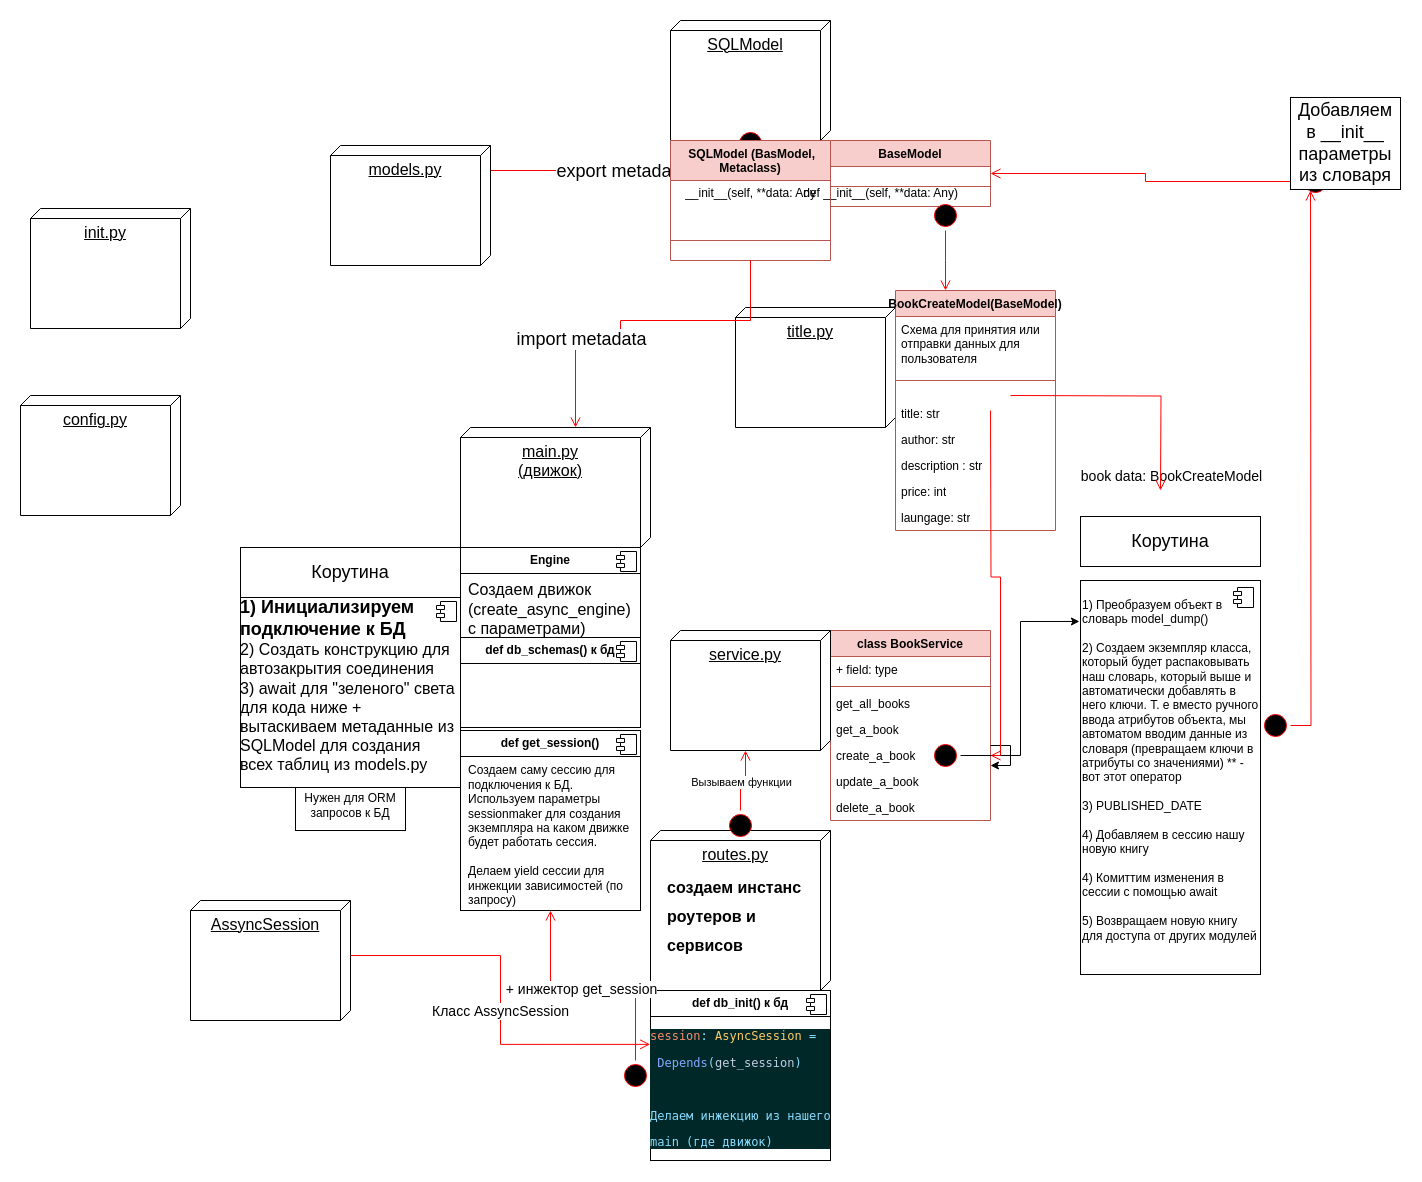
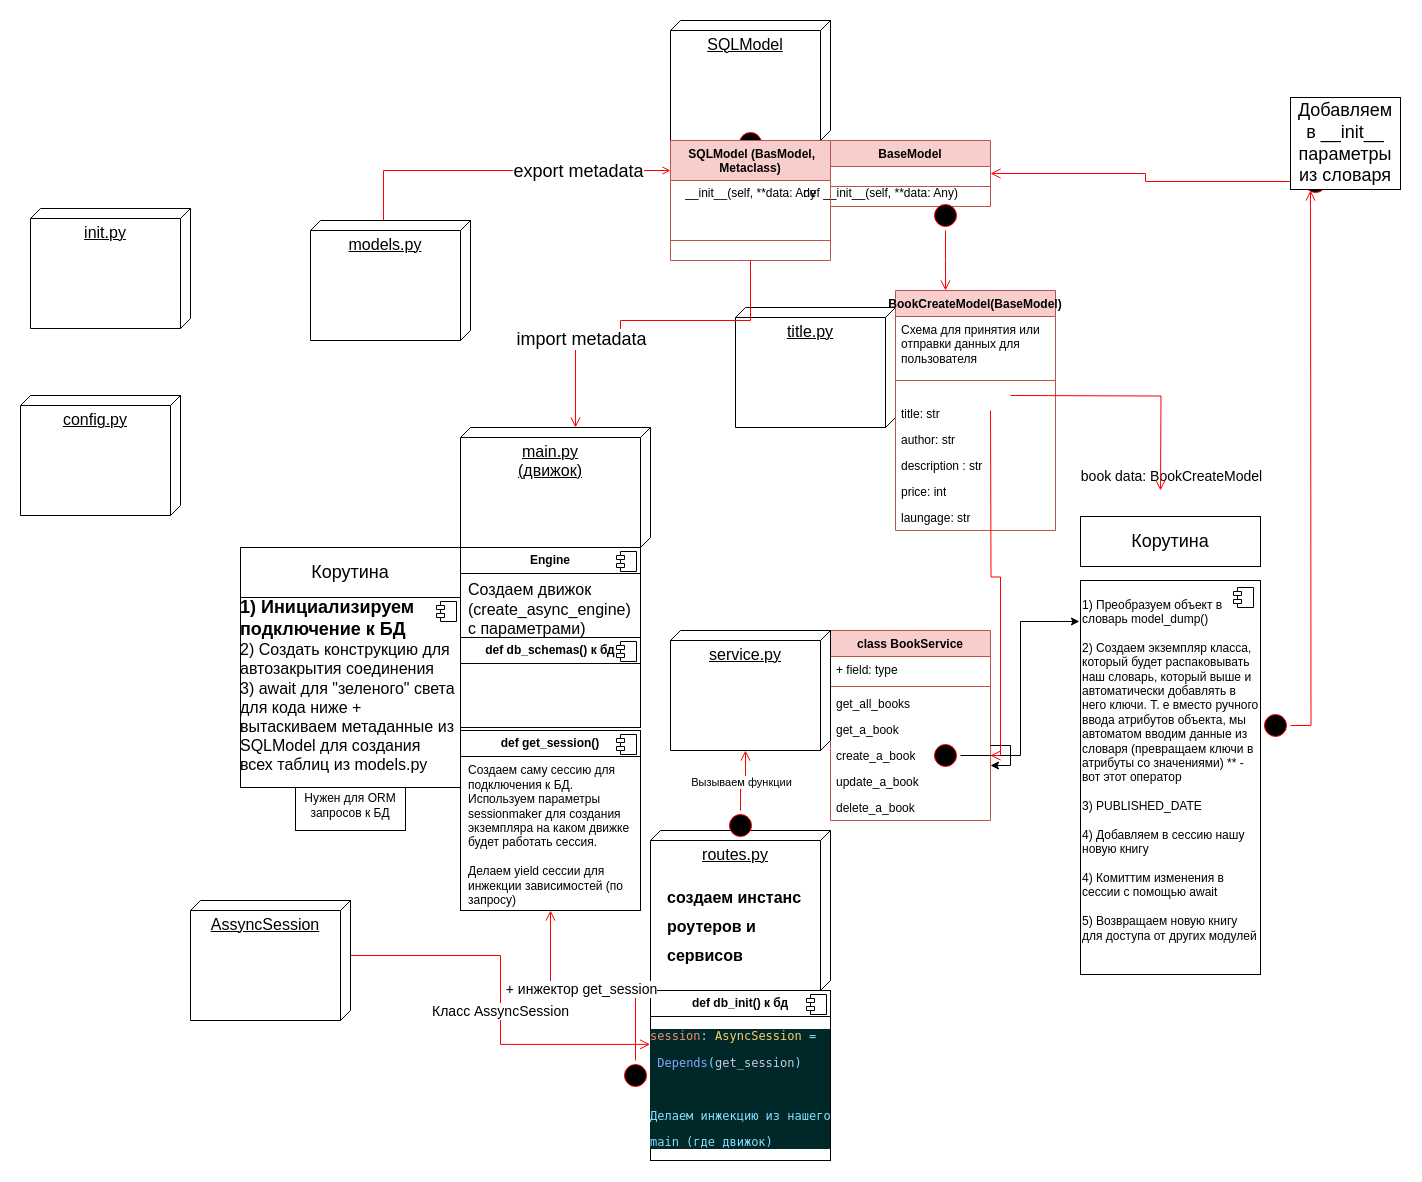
node "models.py": moved (411, 206) -> (391, 281)
node "создаем инстанс роутеров и сервисов": moved (741, 920) -> (741, 930)
